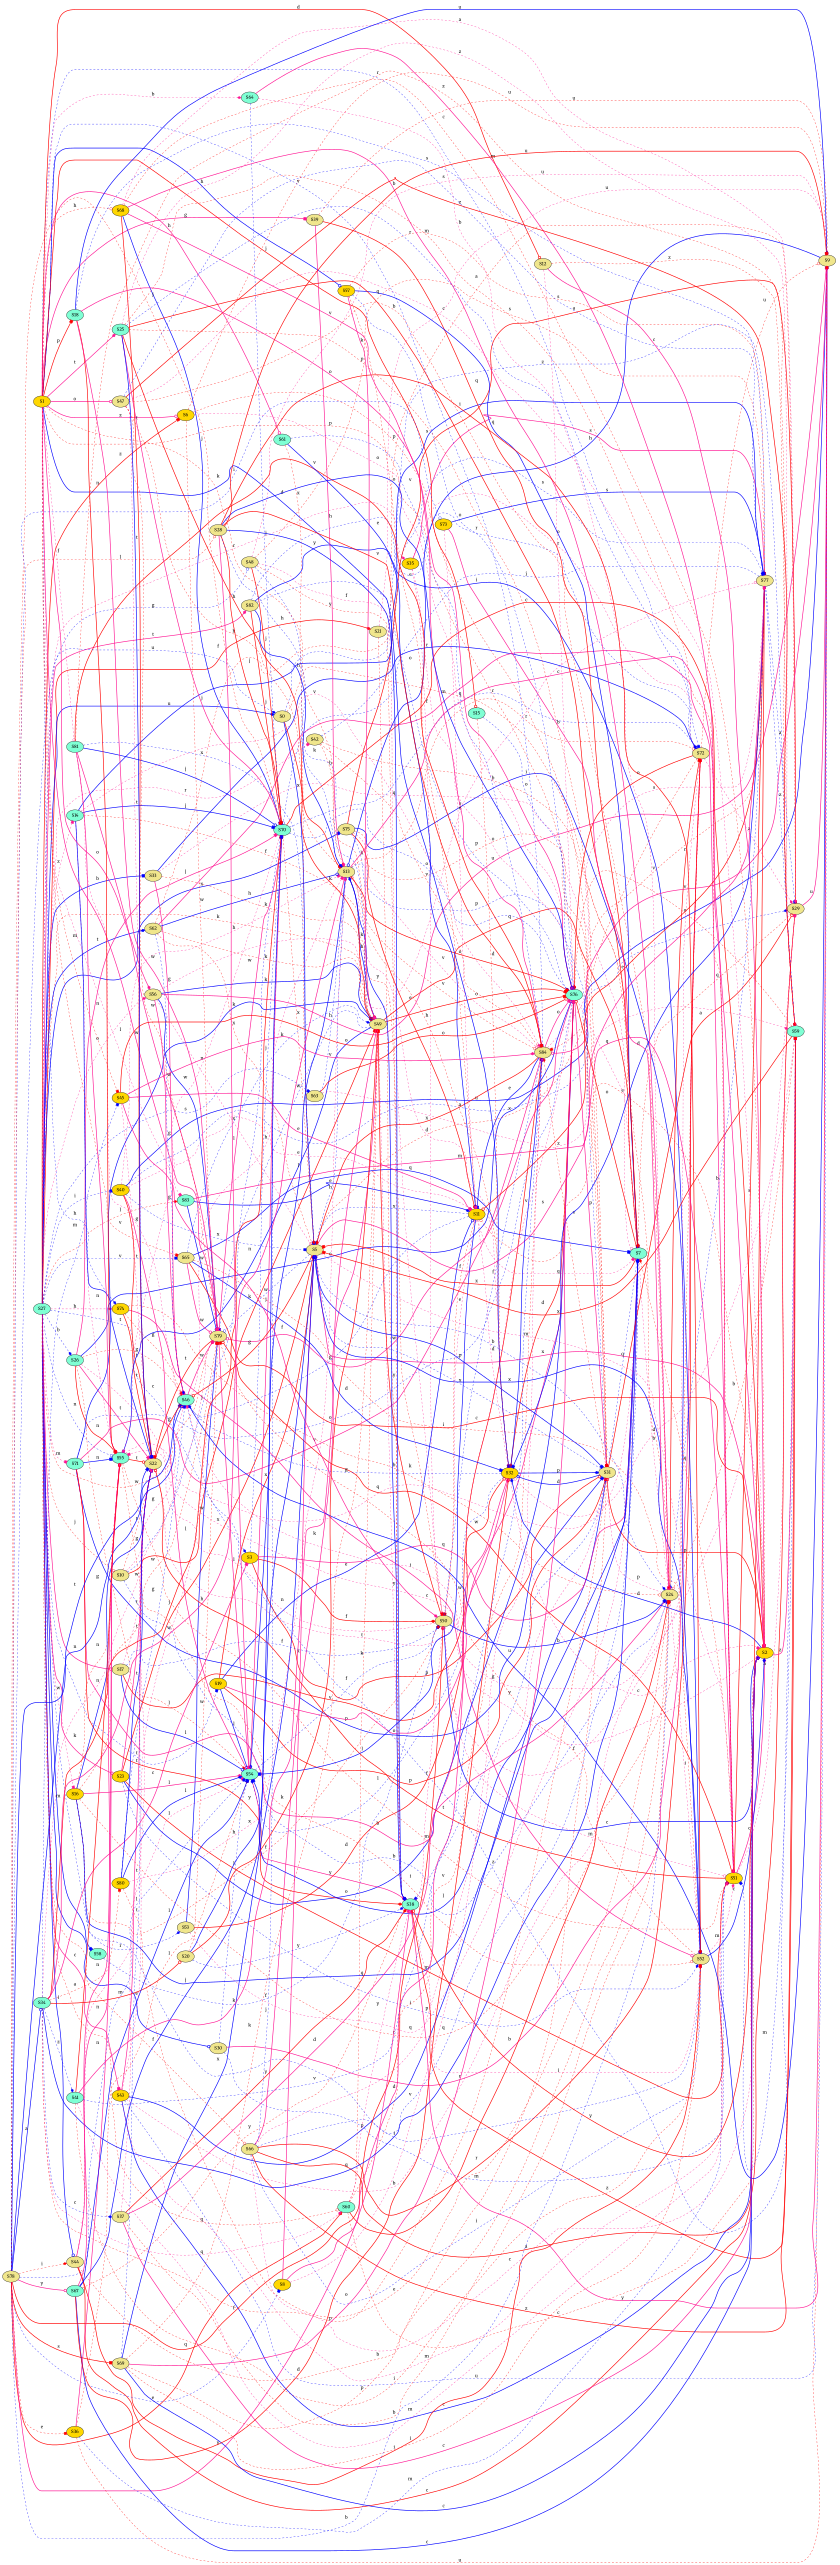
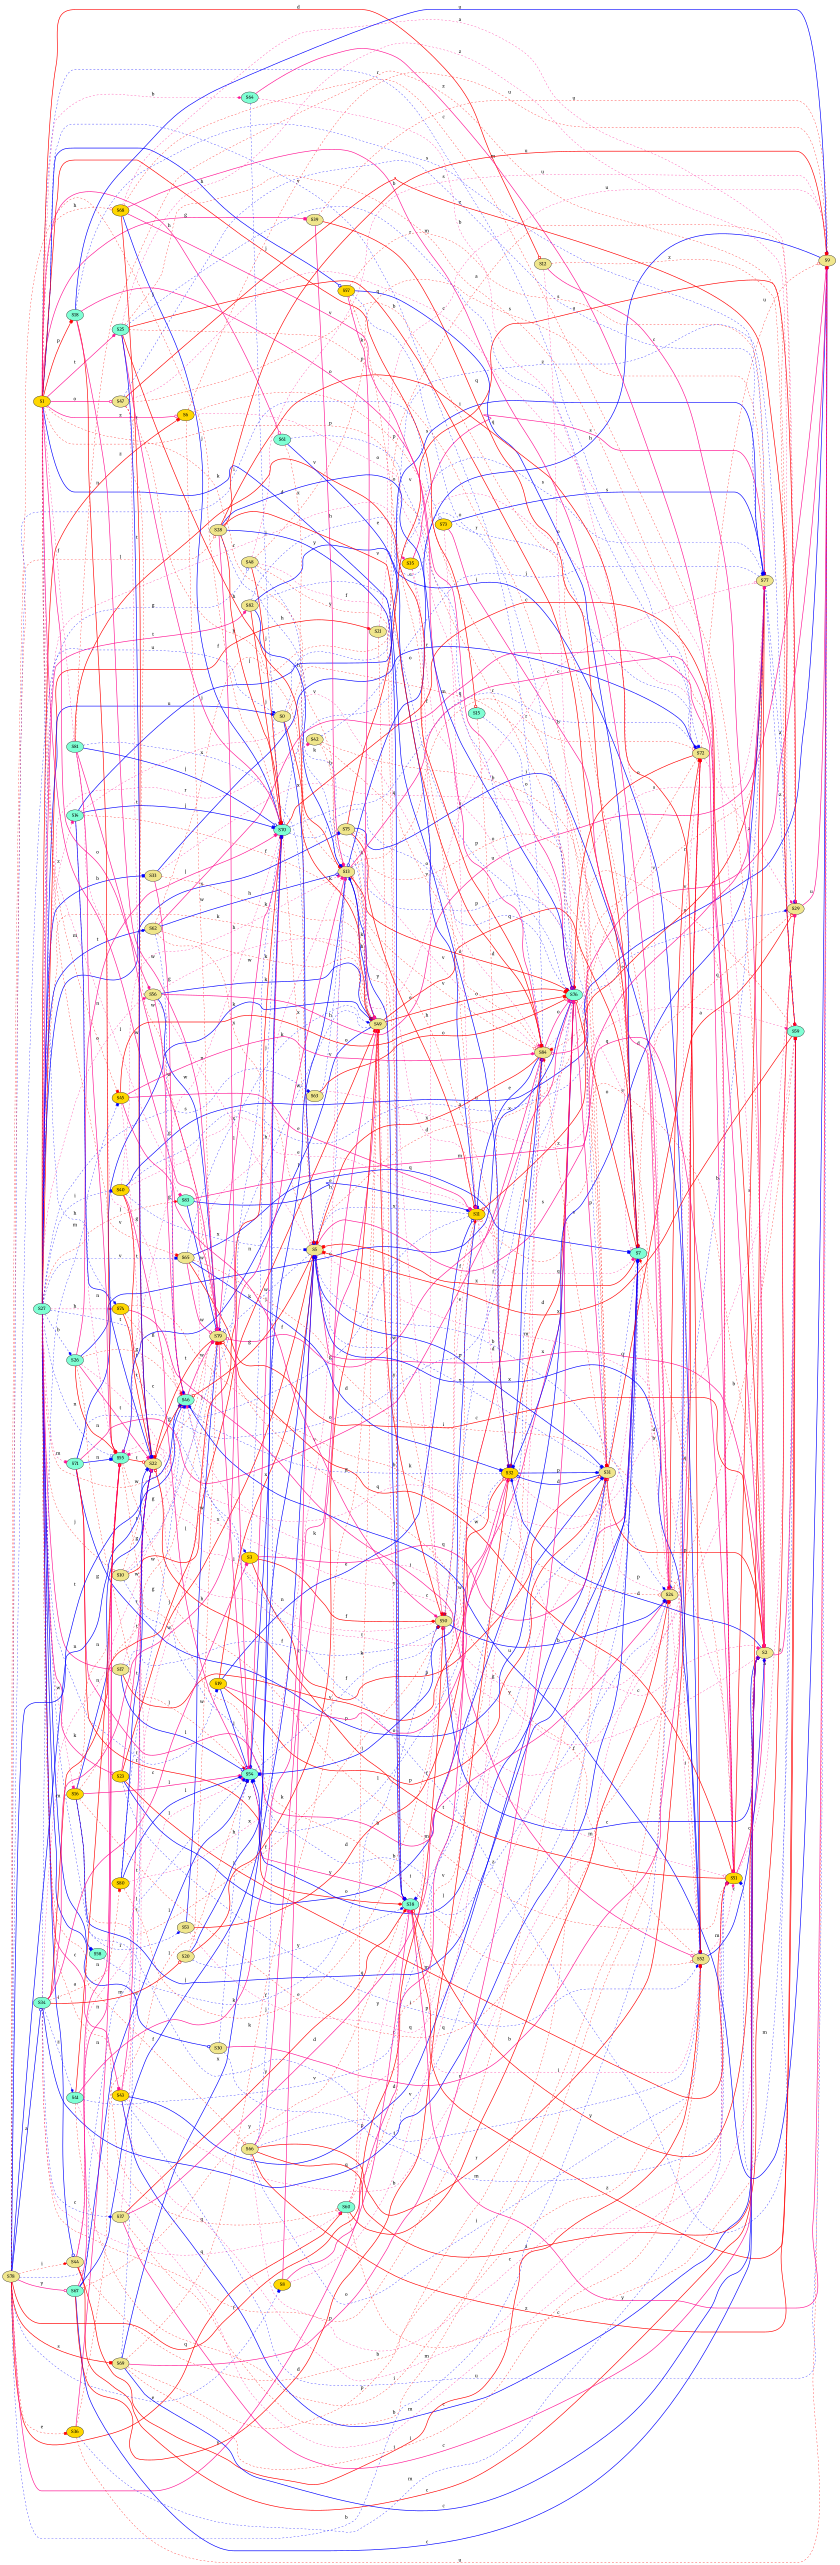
node "S2": fillcolor gold -> khaki
edge "S80" -> "S24": now "S80" -> "S11"
